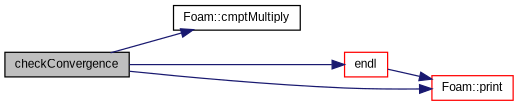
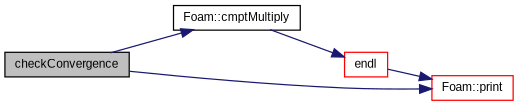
edge "checkConvergence" -> "endl": now "Foam::cmptMultiply" -> "endl"
